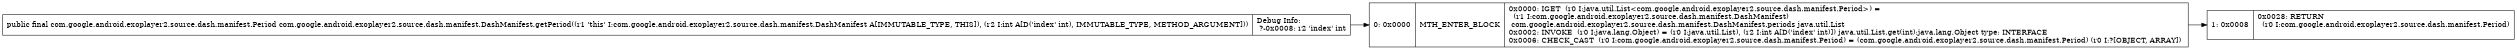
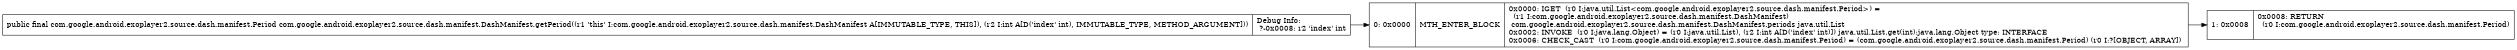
node "1: 0x0008": text "0x0028: RETURN" -> "0x0008: RETURN"
